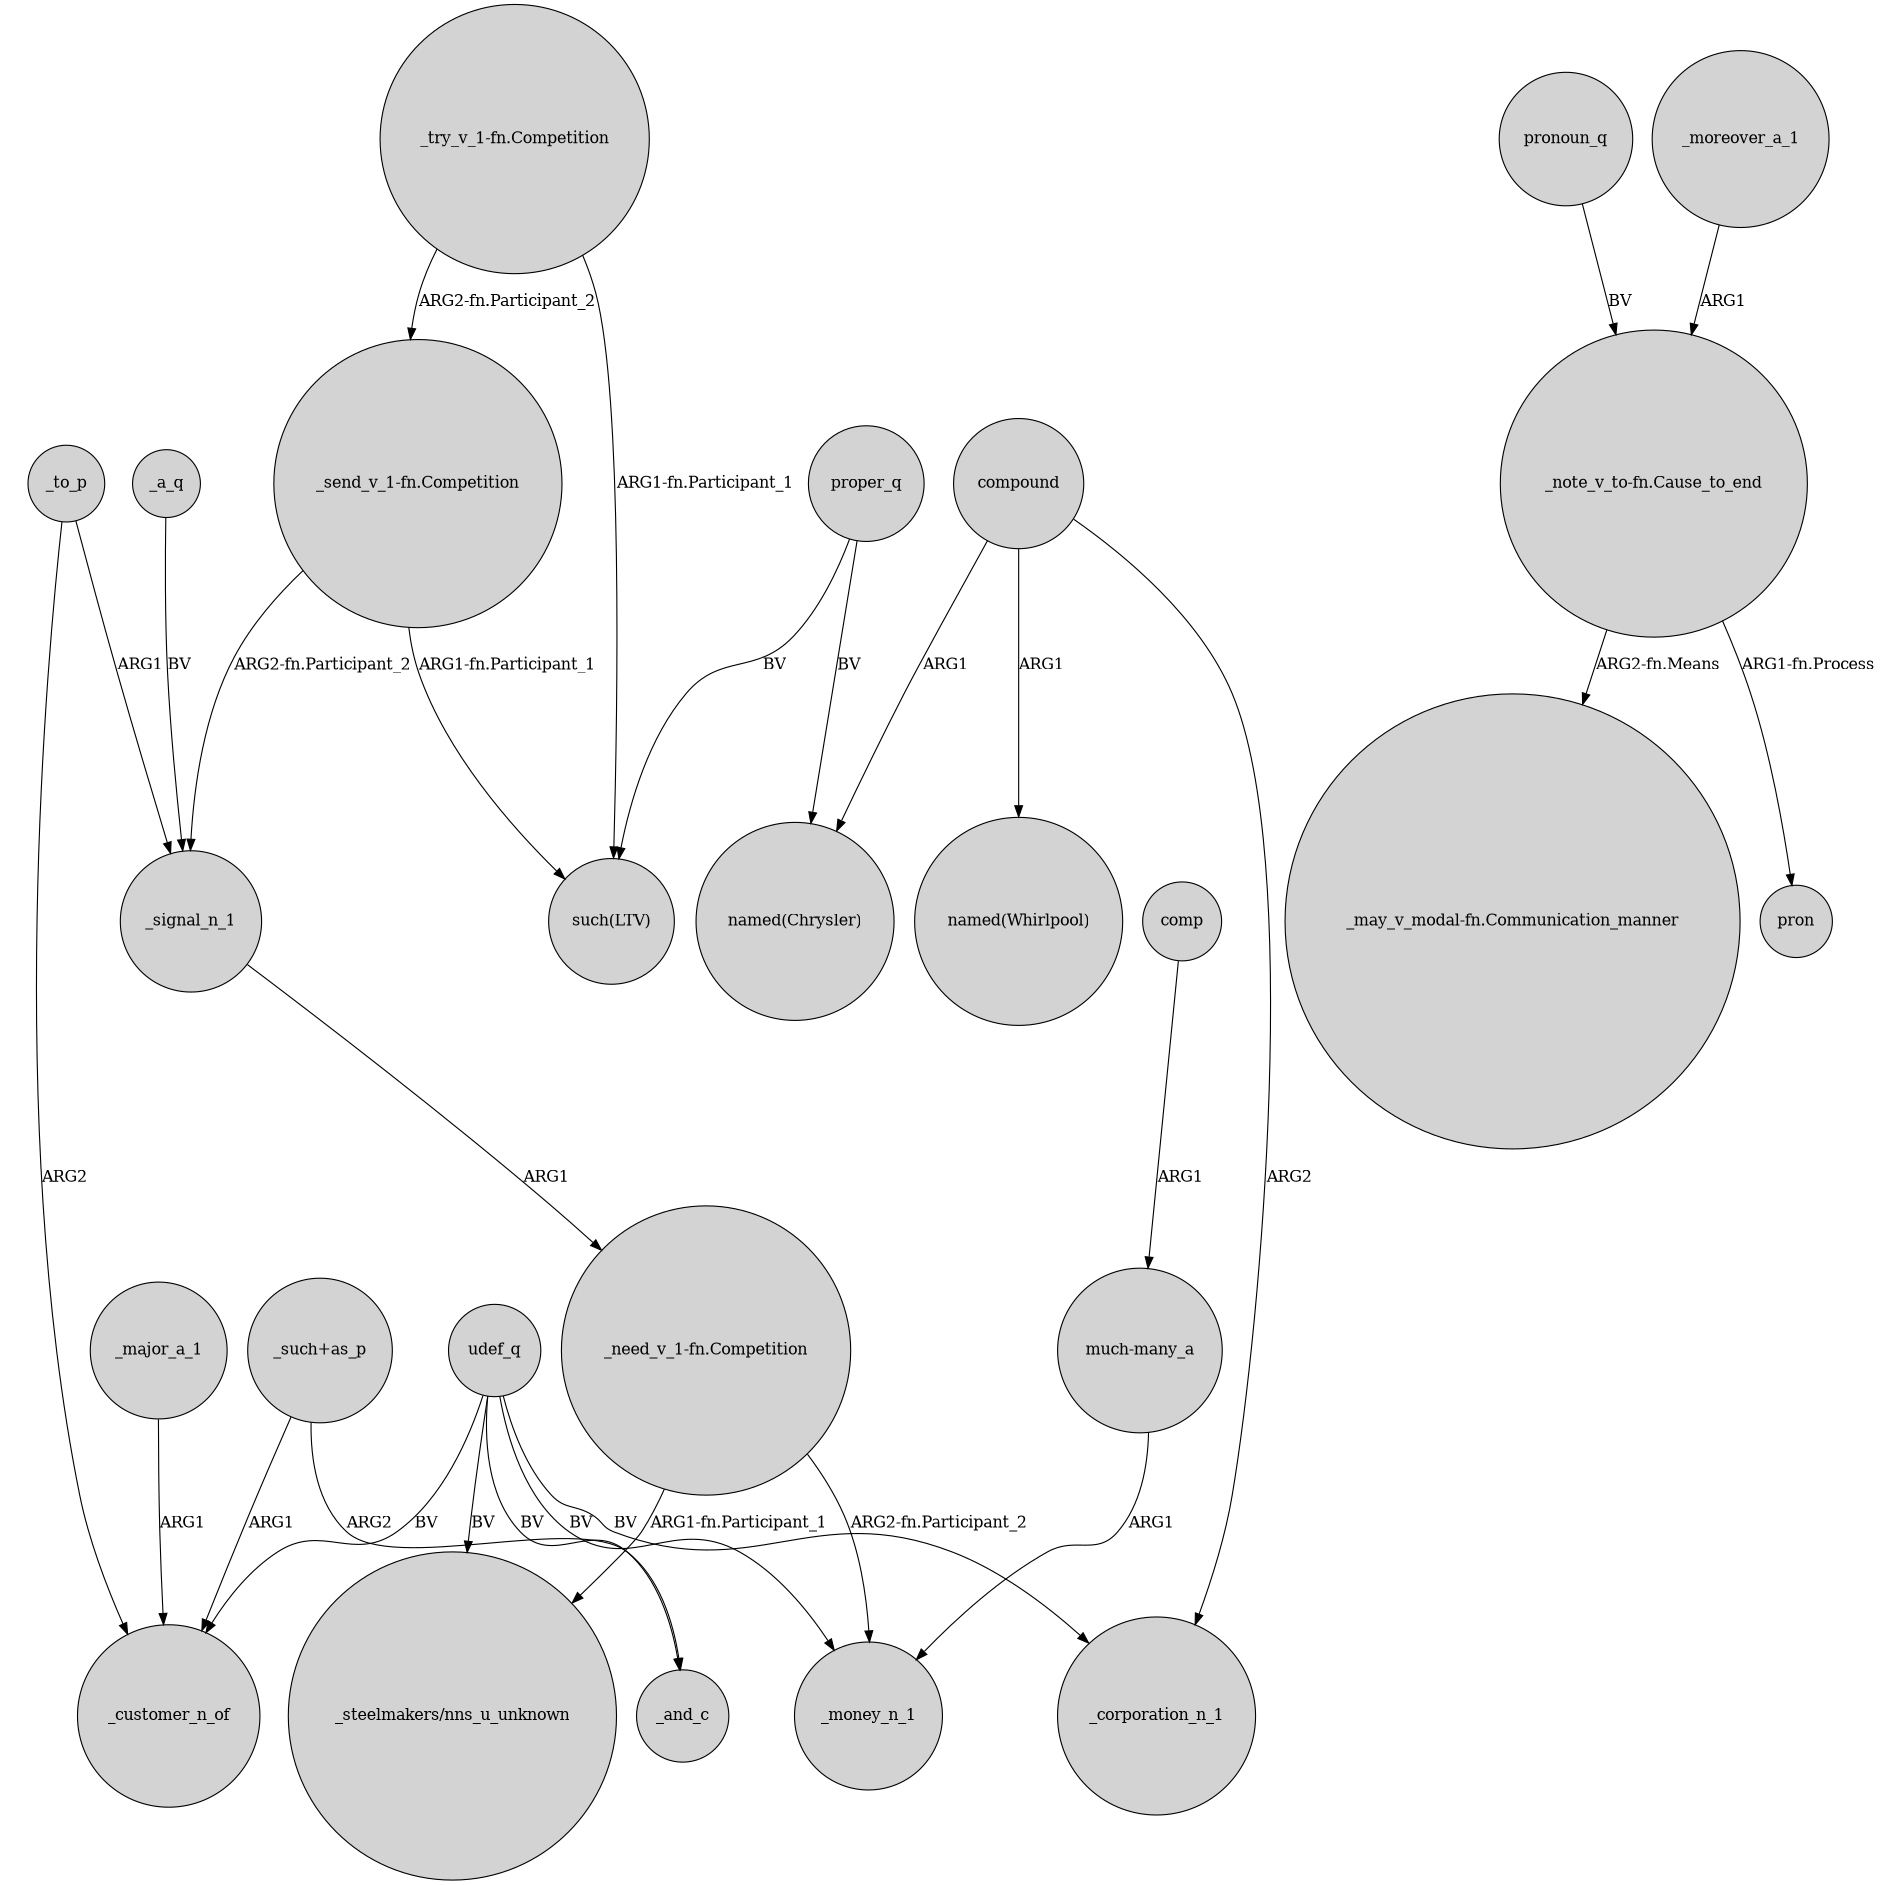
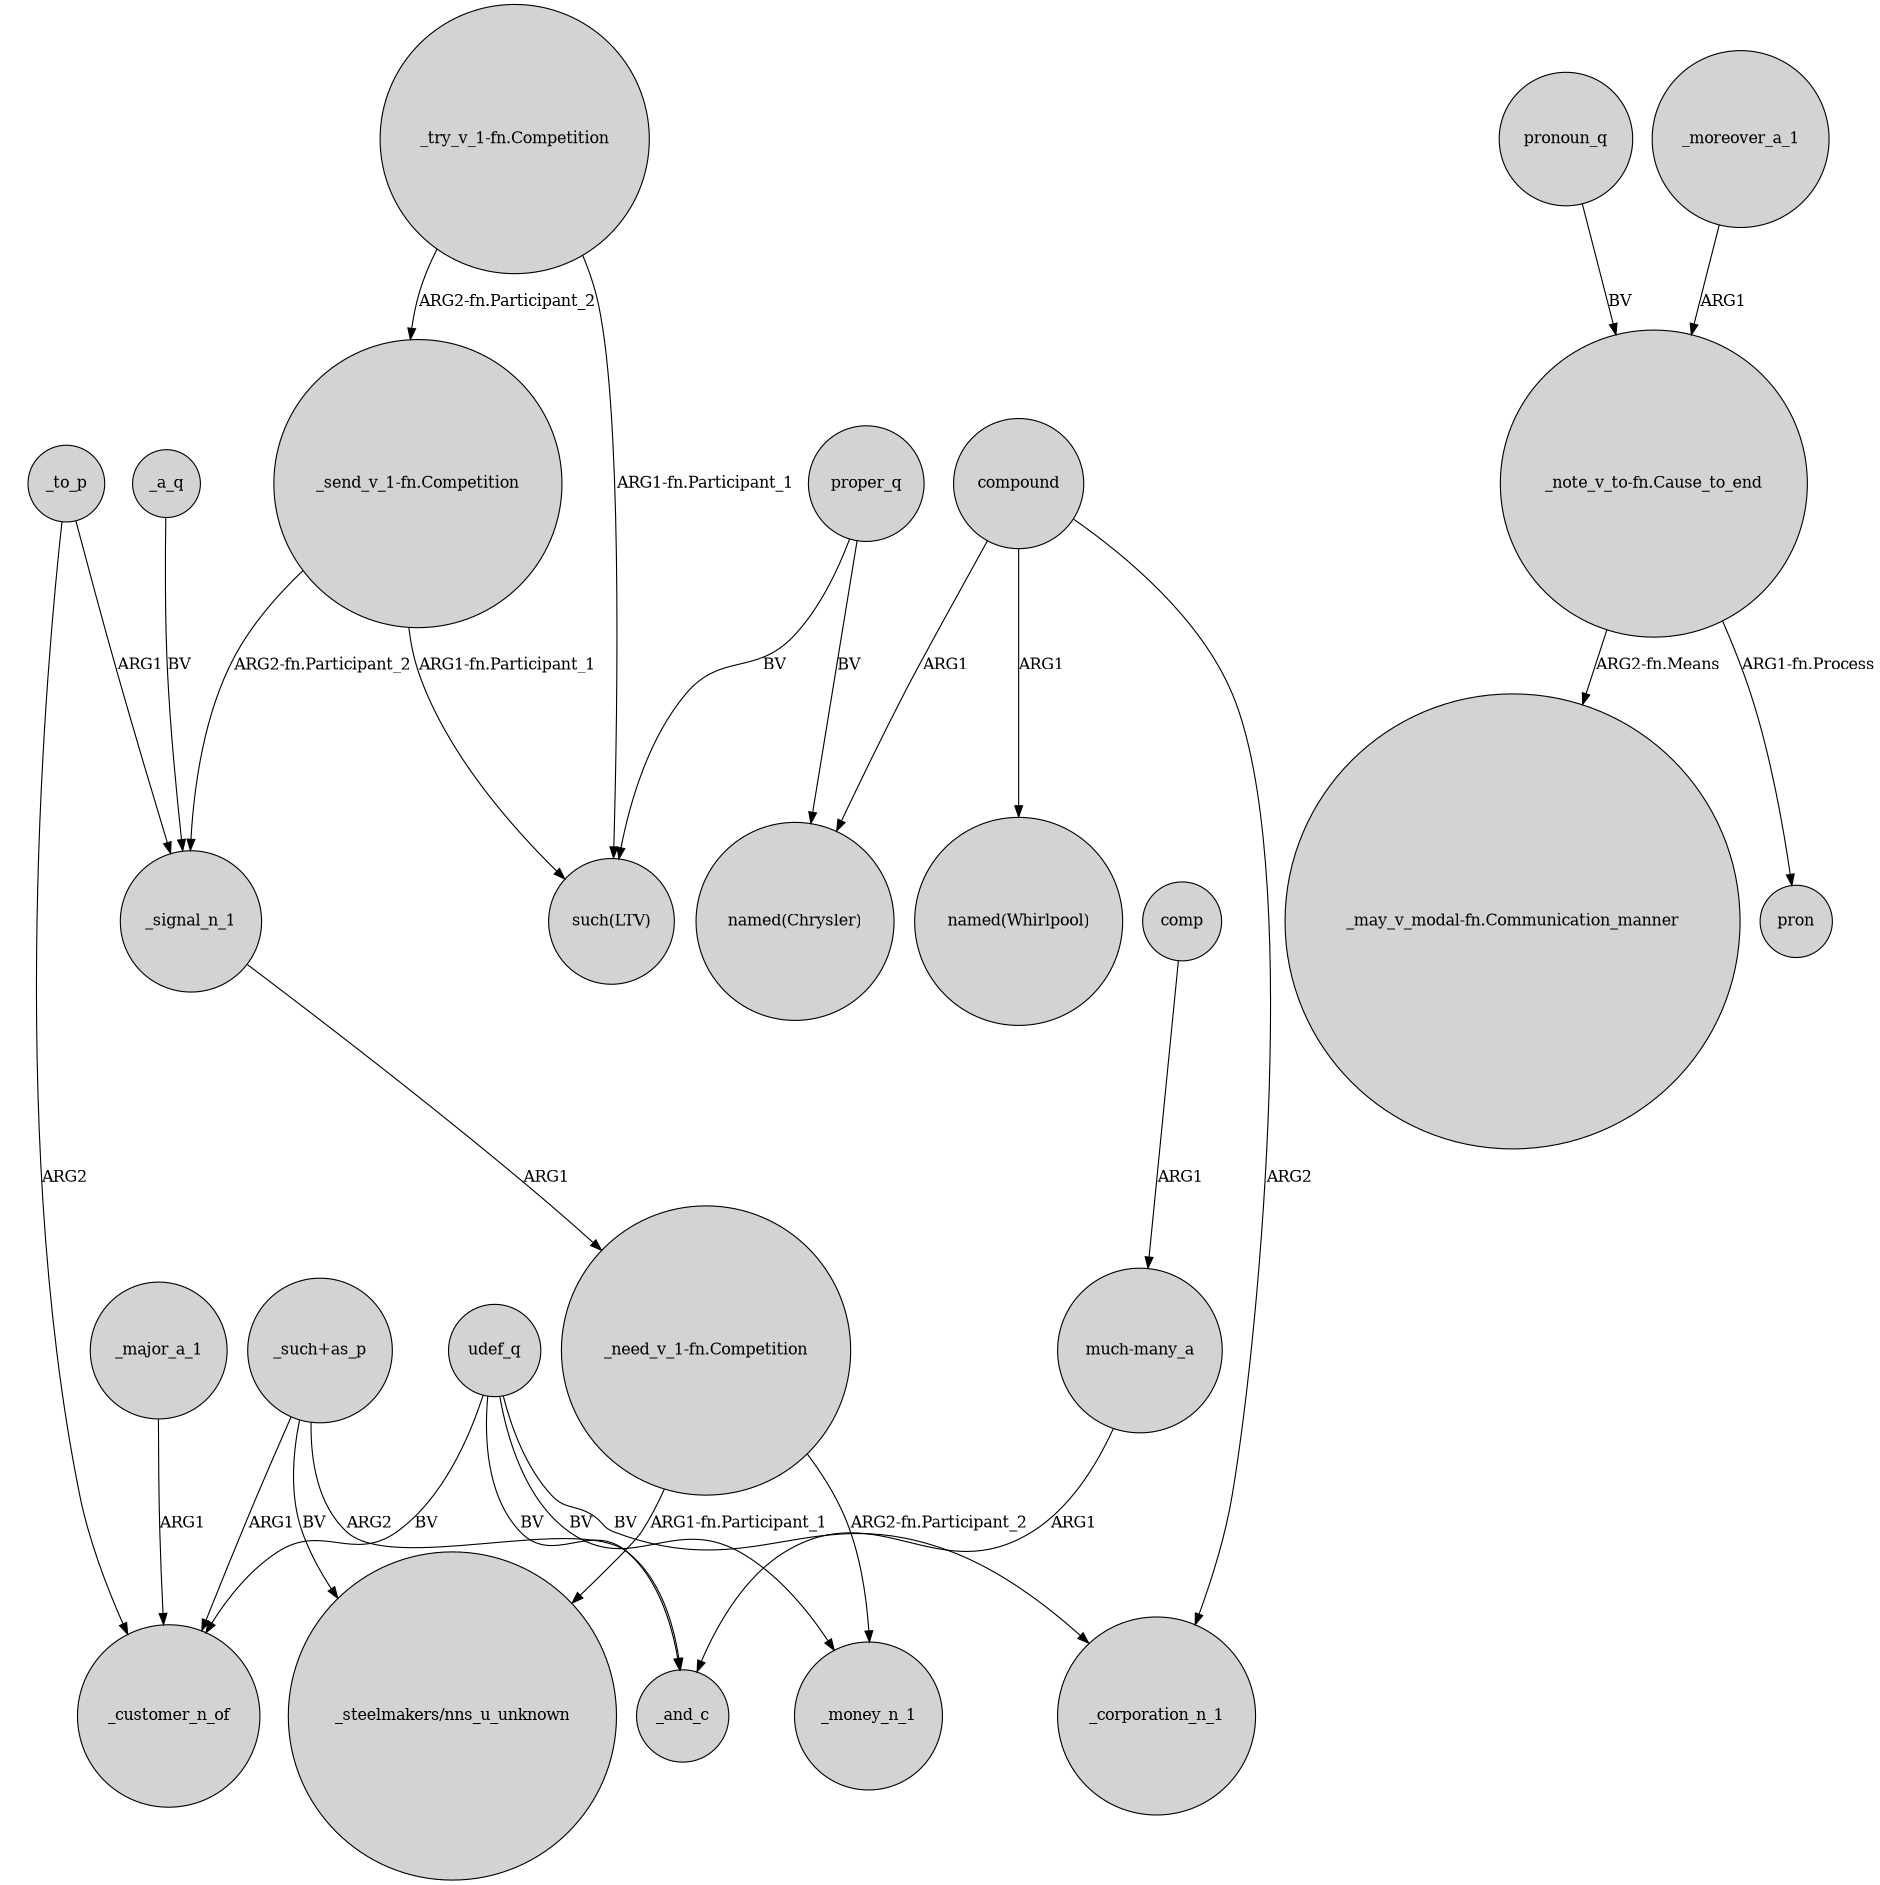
edge "udef_q" -> "_steelmakers/nns_u_unknown": now "_such+as_p" -> "_steelmakers/nns_u_unknown"
edge "much-many_a" -> "_money_n_1": now "much-many_a" -> "_and_c"
